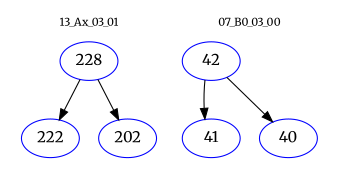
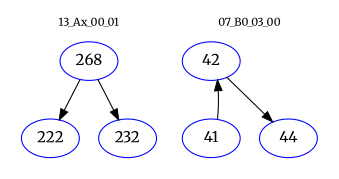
cluster "13_Ax_03_01": label "13_Ax_03_01" -> "13_Ax_00_01"
node "228": label "228" -> "268"
edge "42" -> "41": reversed
node "202": label "202" -> "232"
node "40": label "40" -> "44"
